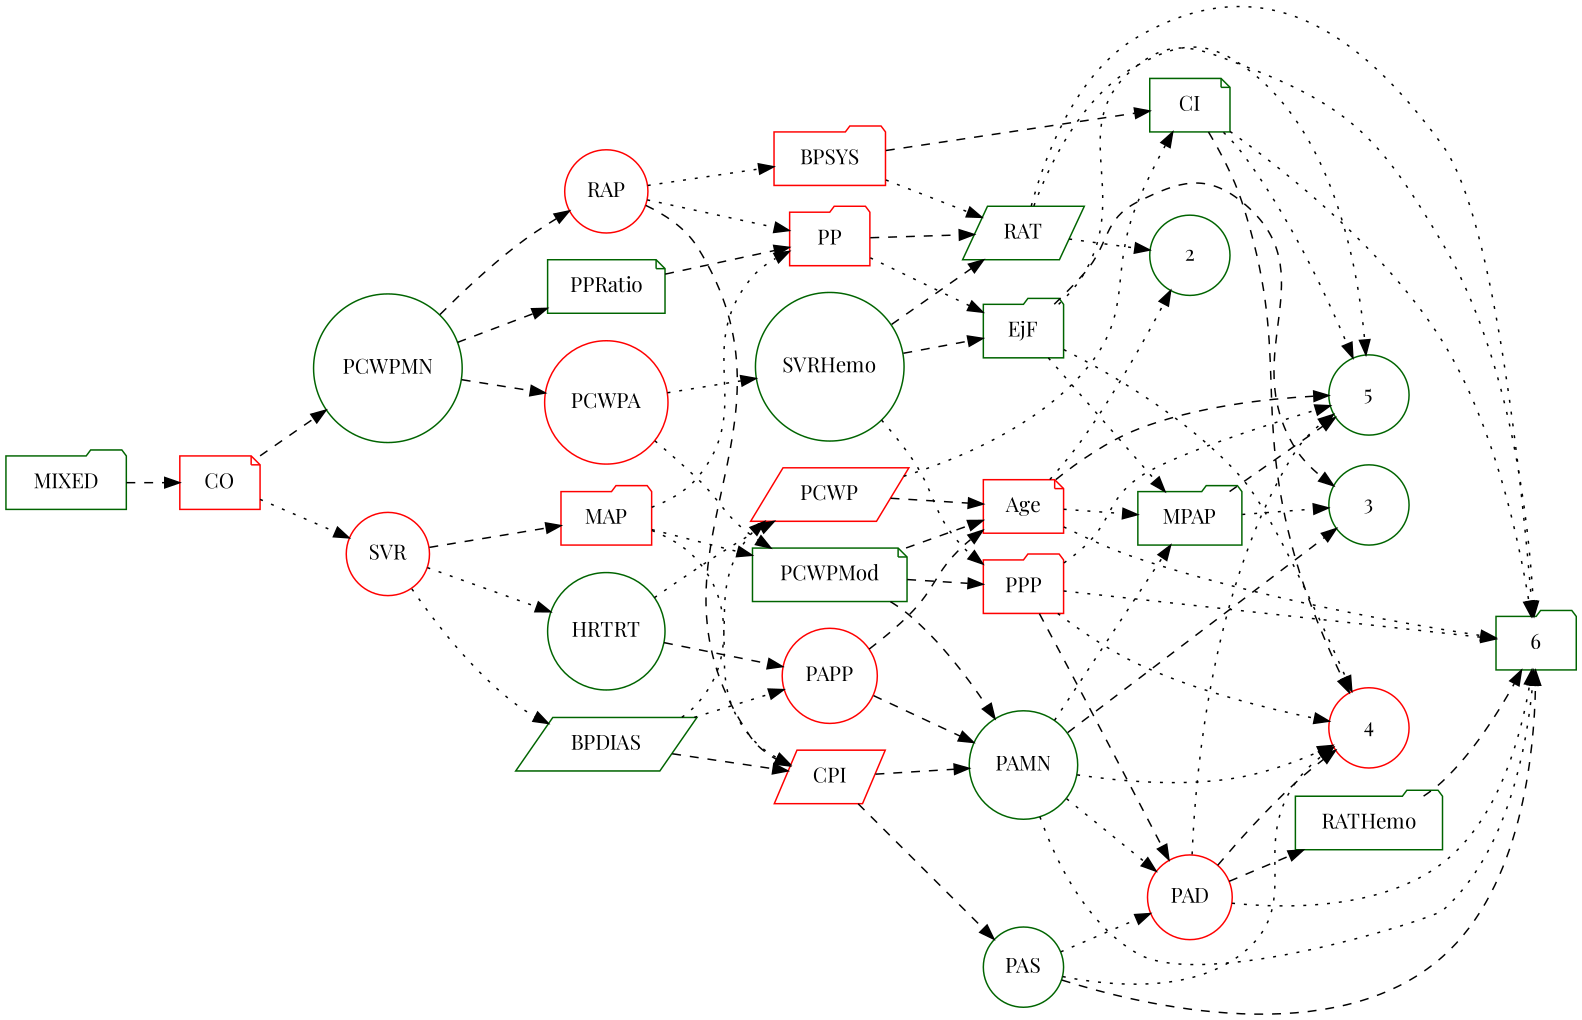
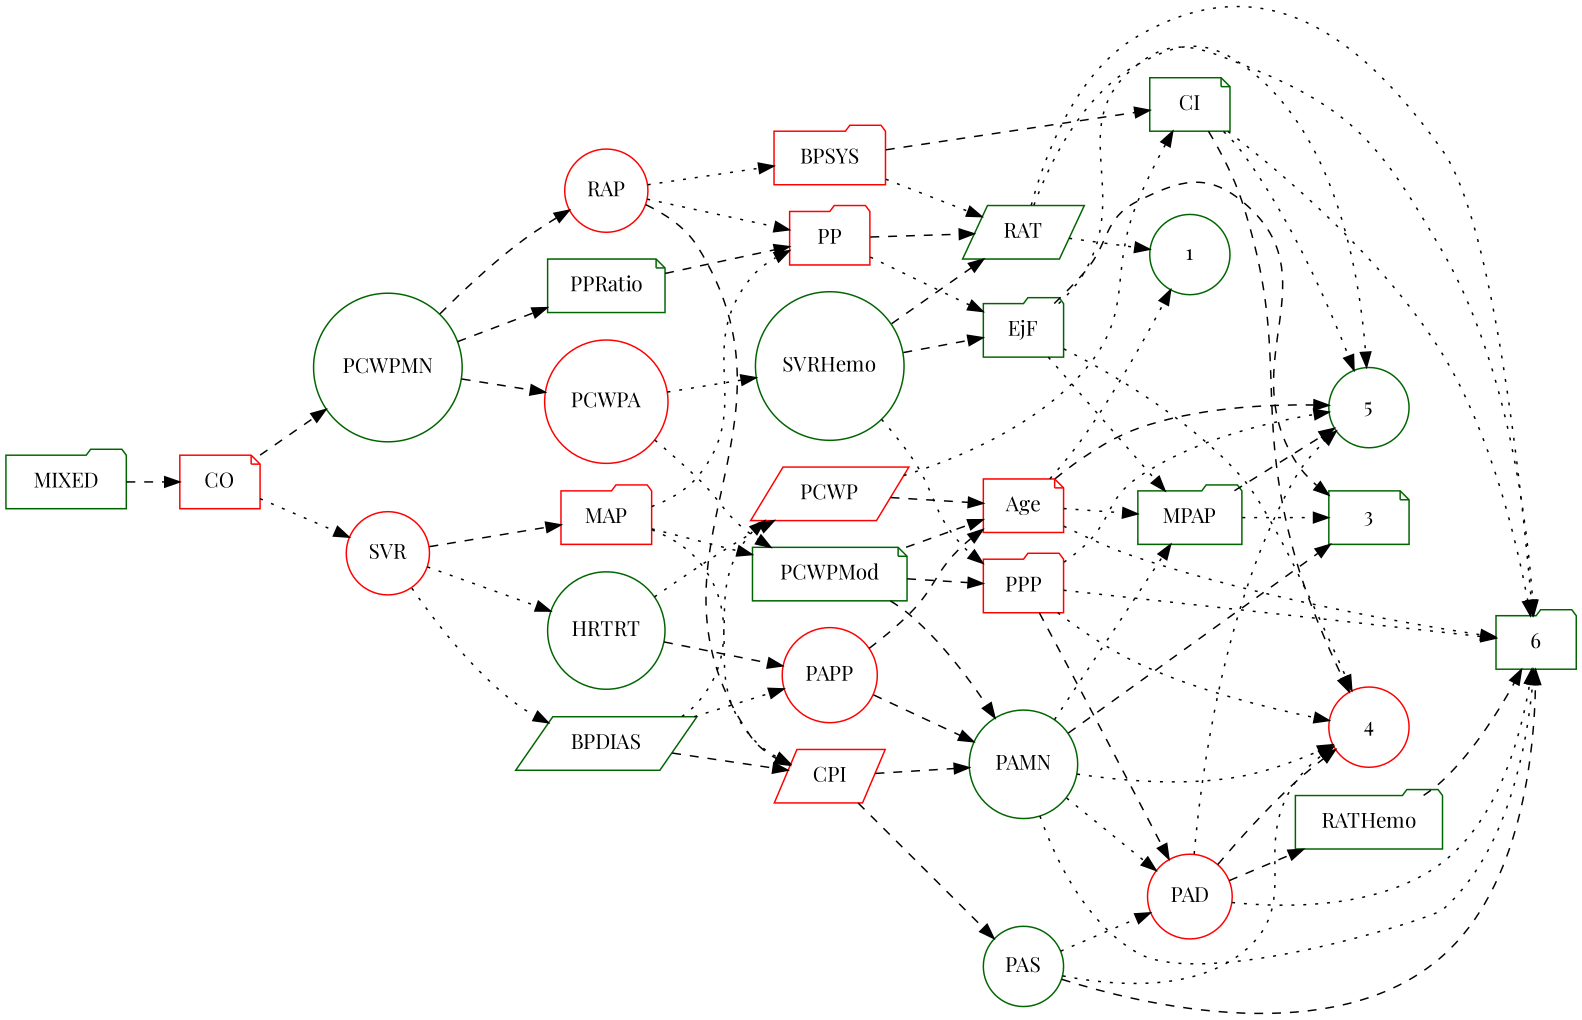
node "2": label "2" -> "1"
node "3": shape circle -> note
